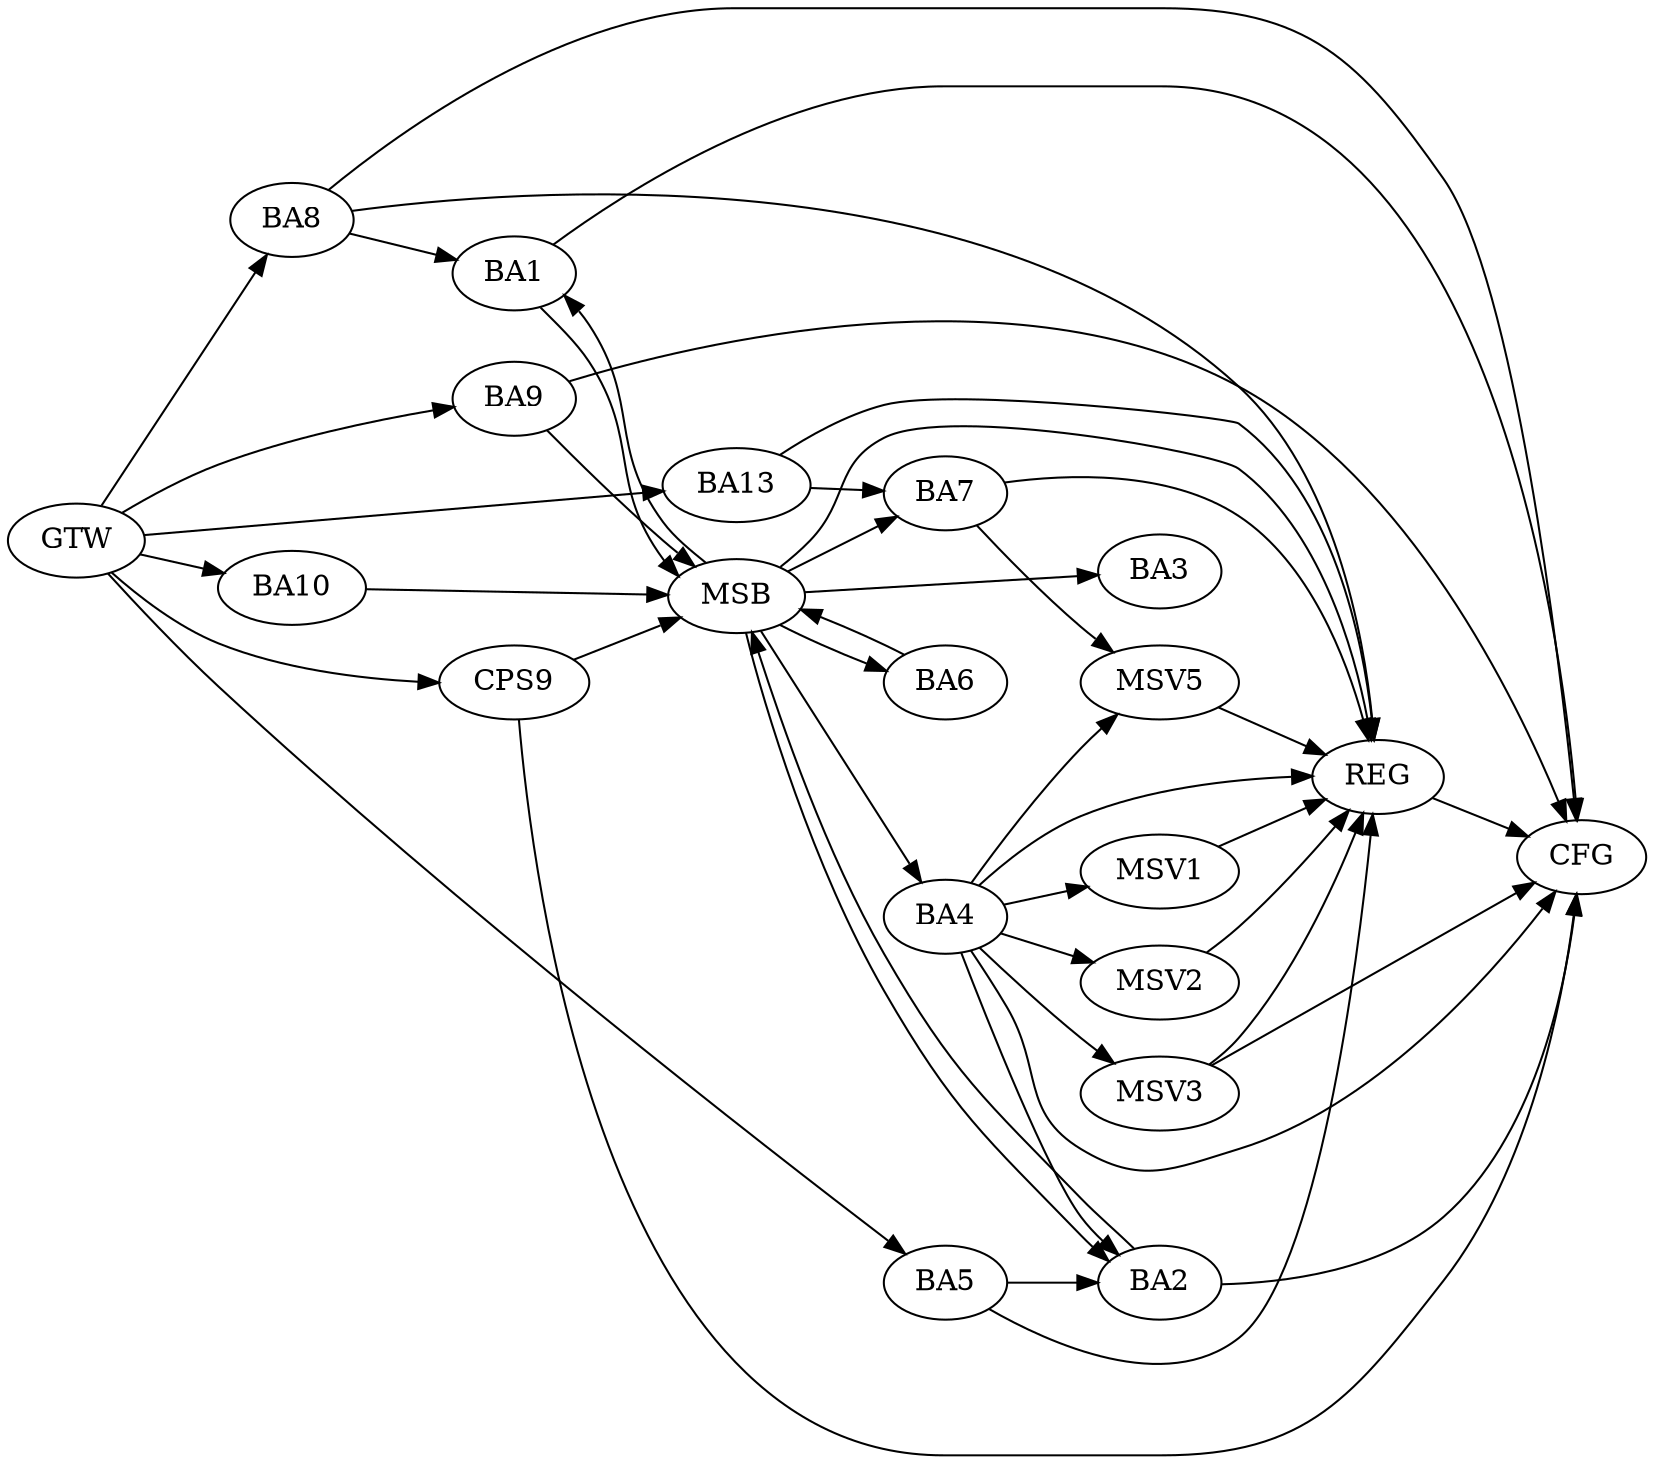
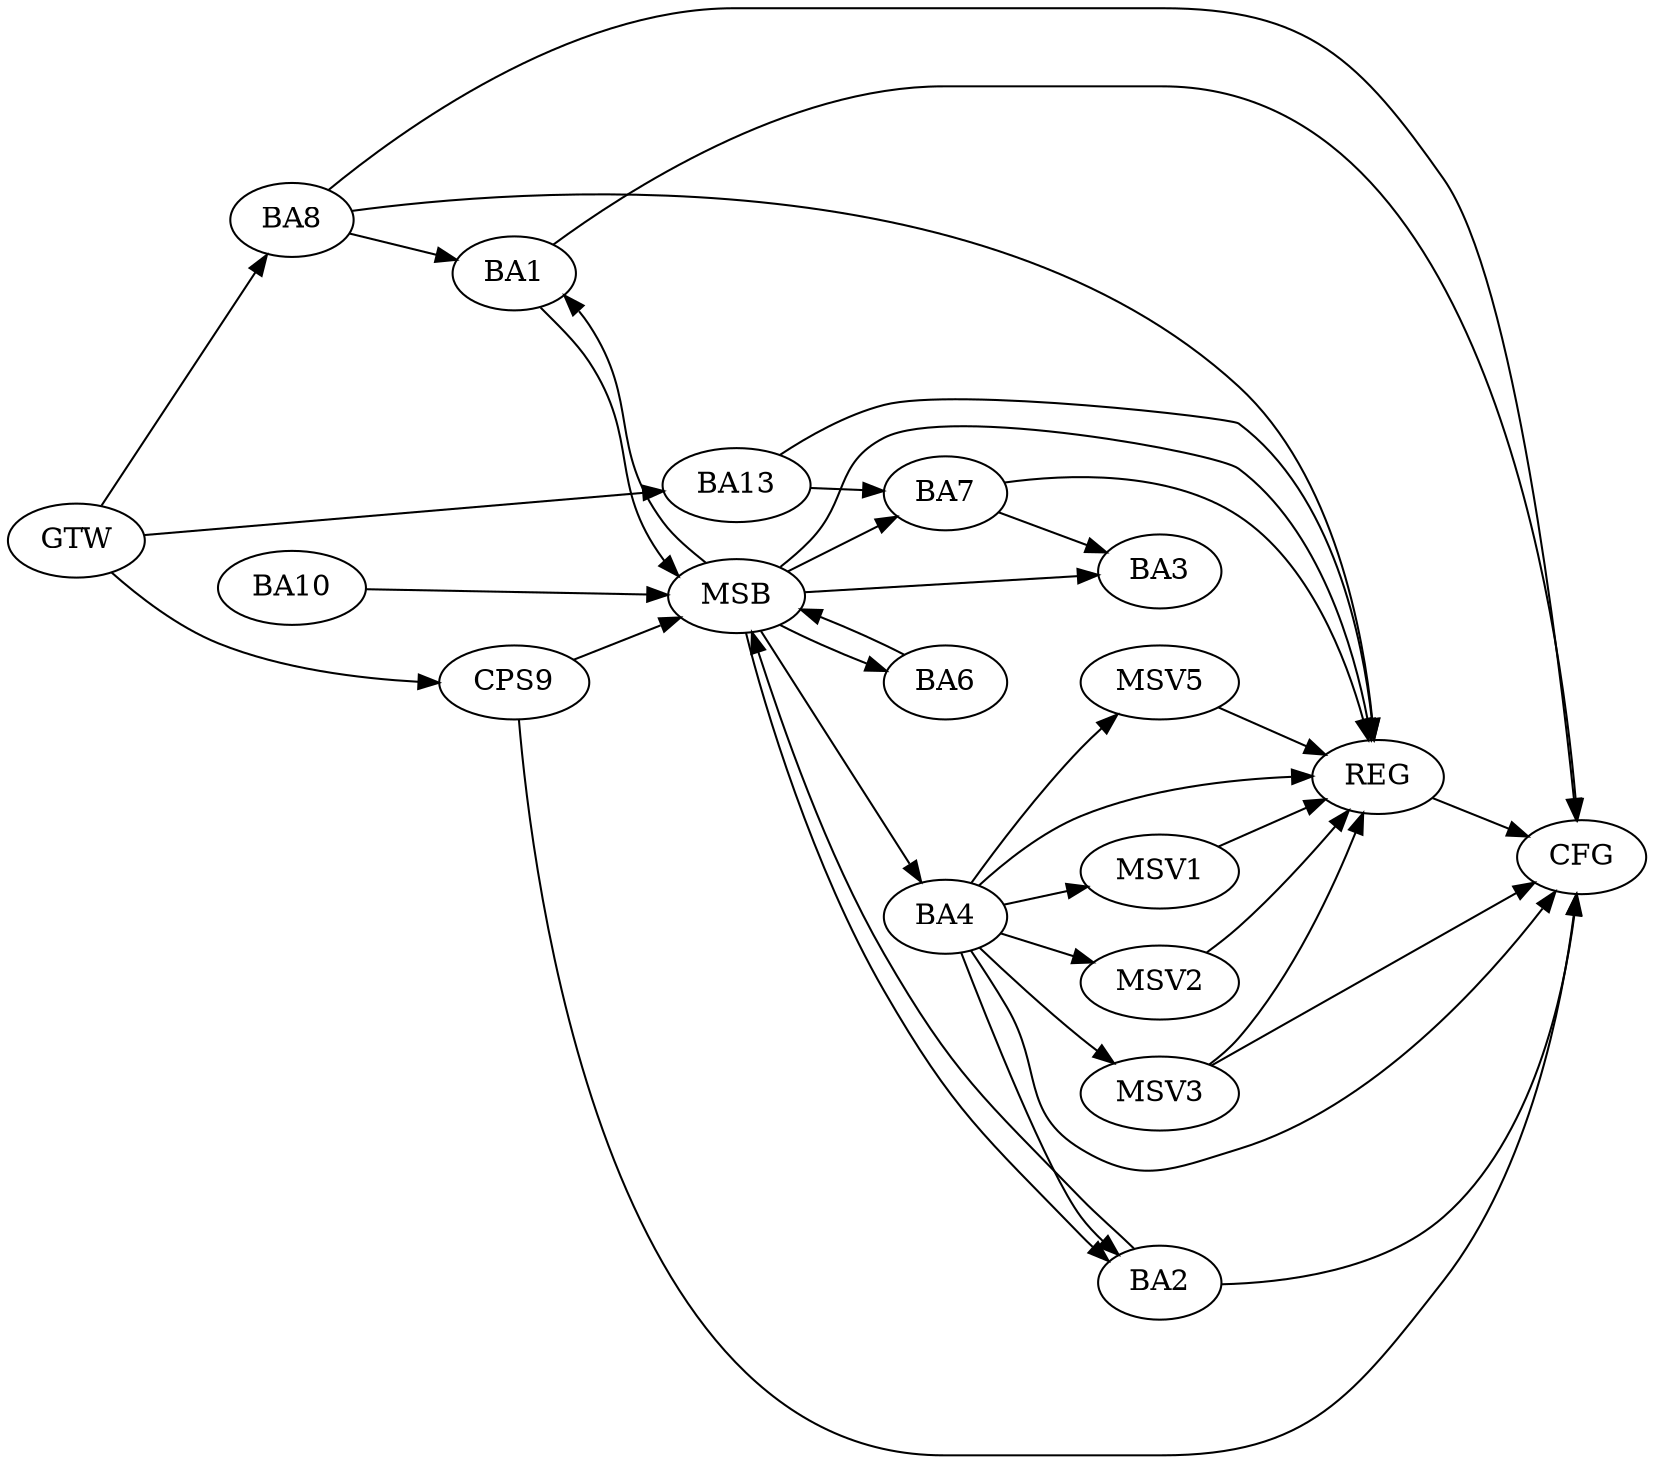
node "BA9": removed
edge "GTW" -> "BA10": removed
edge "BA7" -> "MSV5": now "BA7" -> "BA3"
node "BA5": removed
